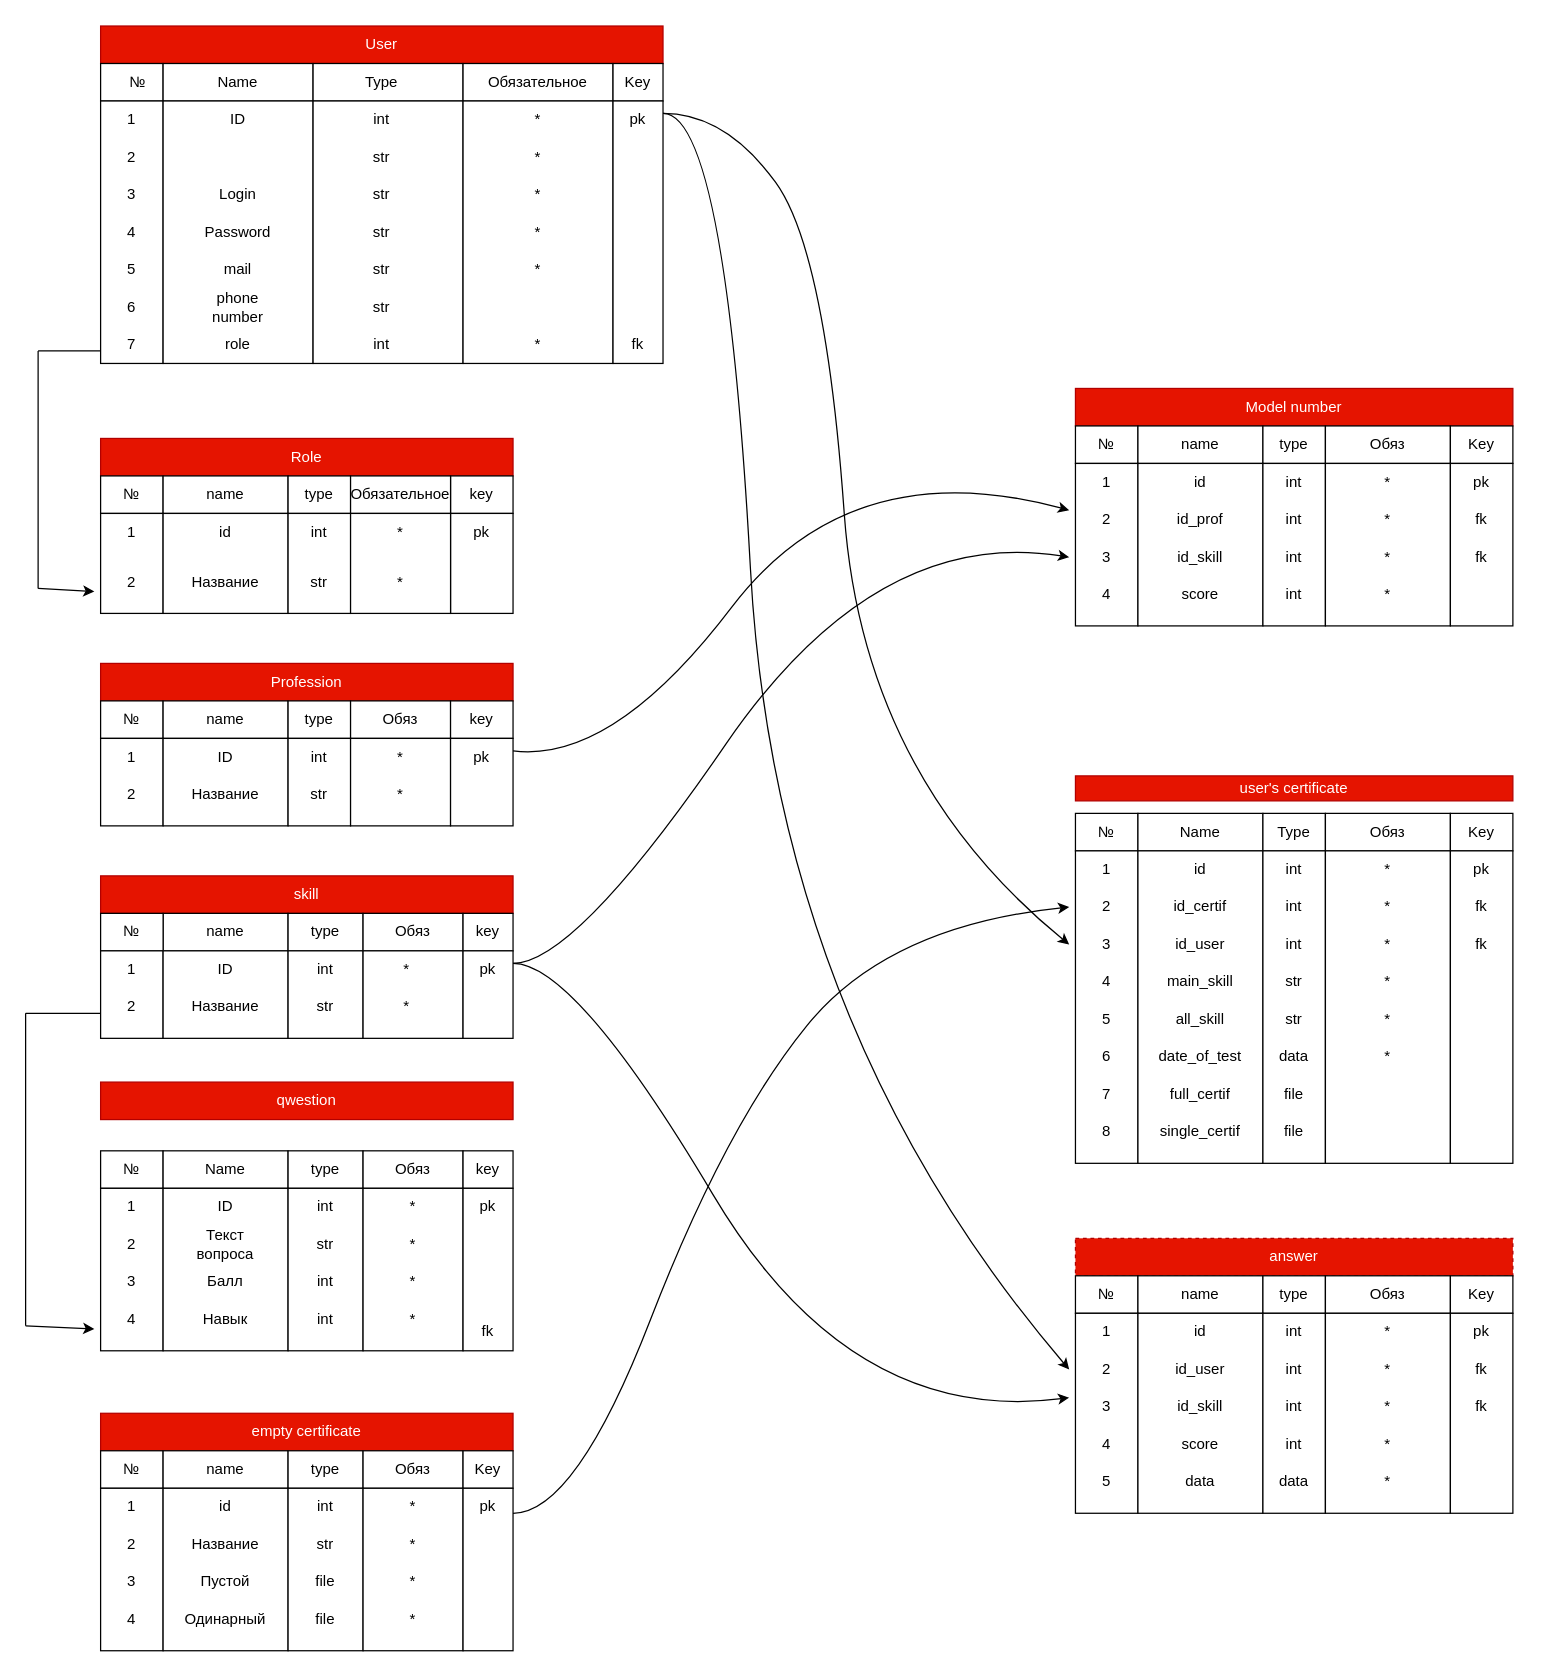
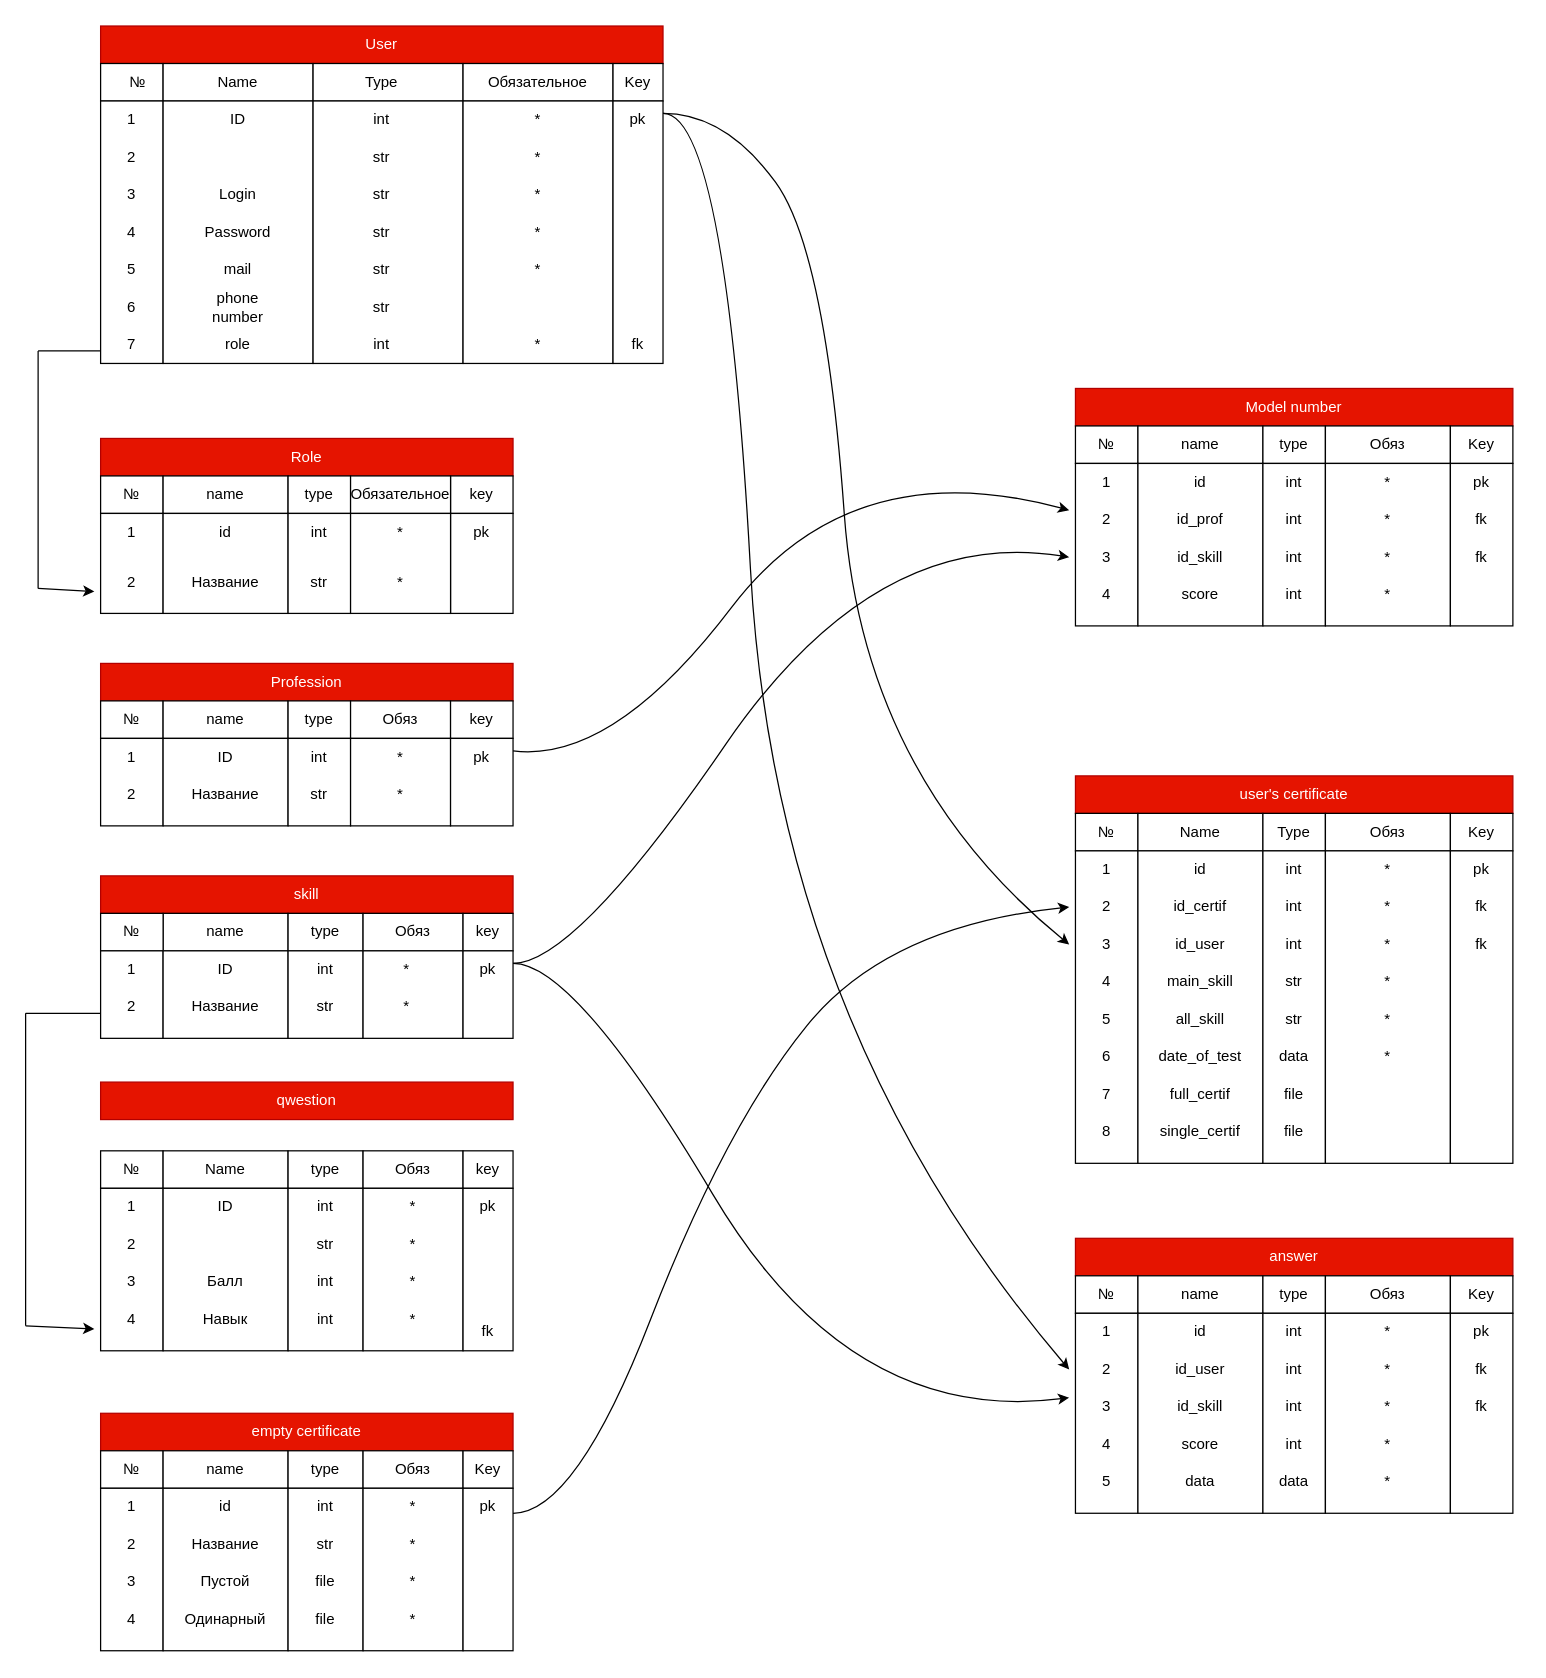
node "user's certificate": size 438x25 -> 438x38
node "Текст вопроса": removed
node "answer": style dashed -> solid
